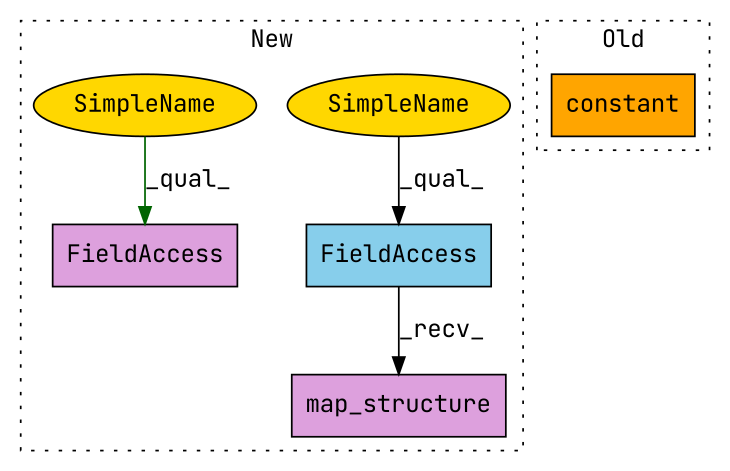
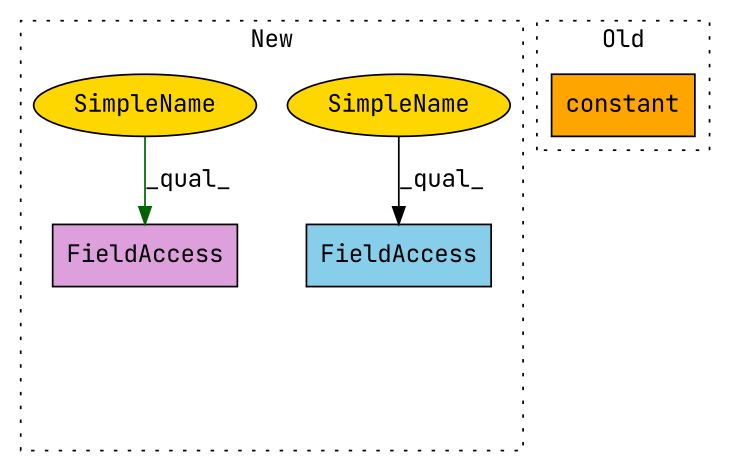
node "map_structure": removed
